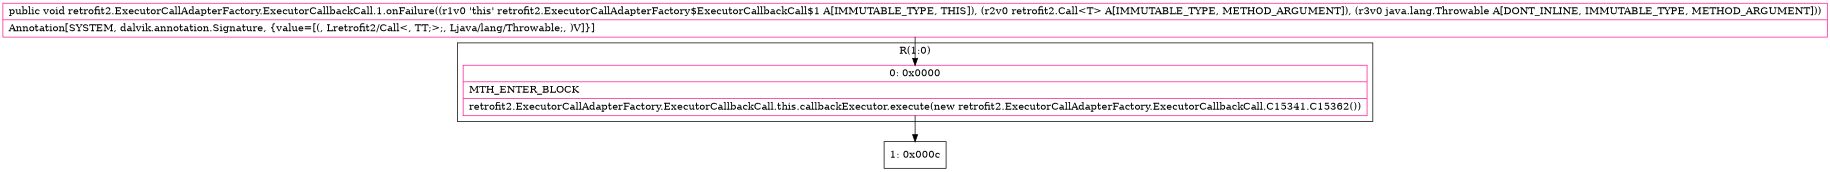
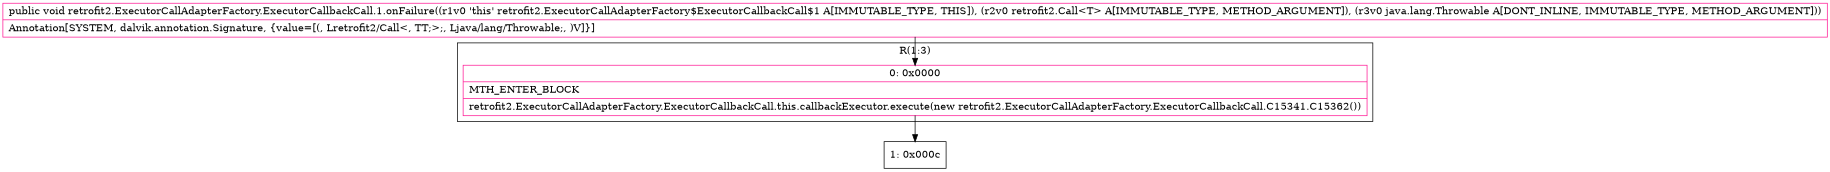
cluster "R(1:0)": label "R(1:0)" -> "R(1:3)"
